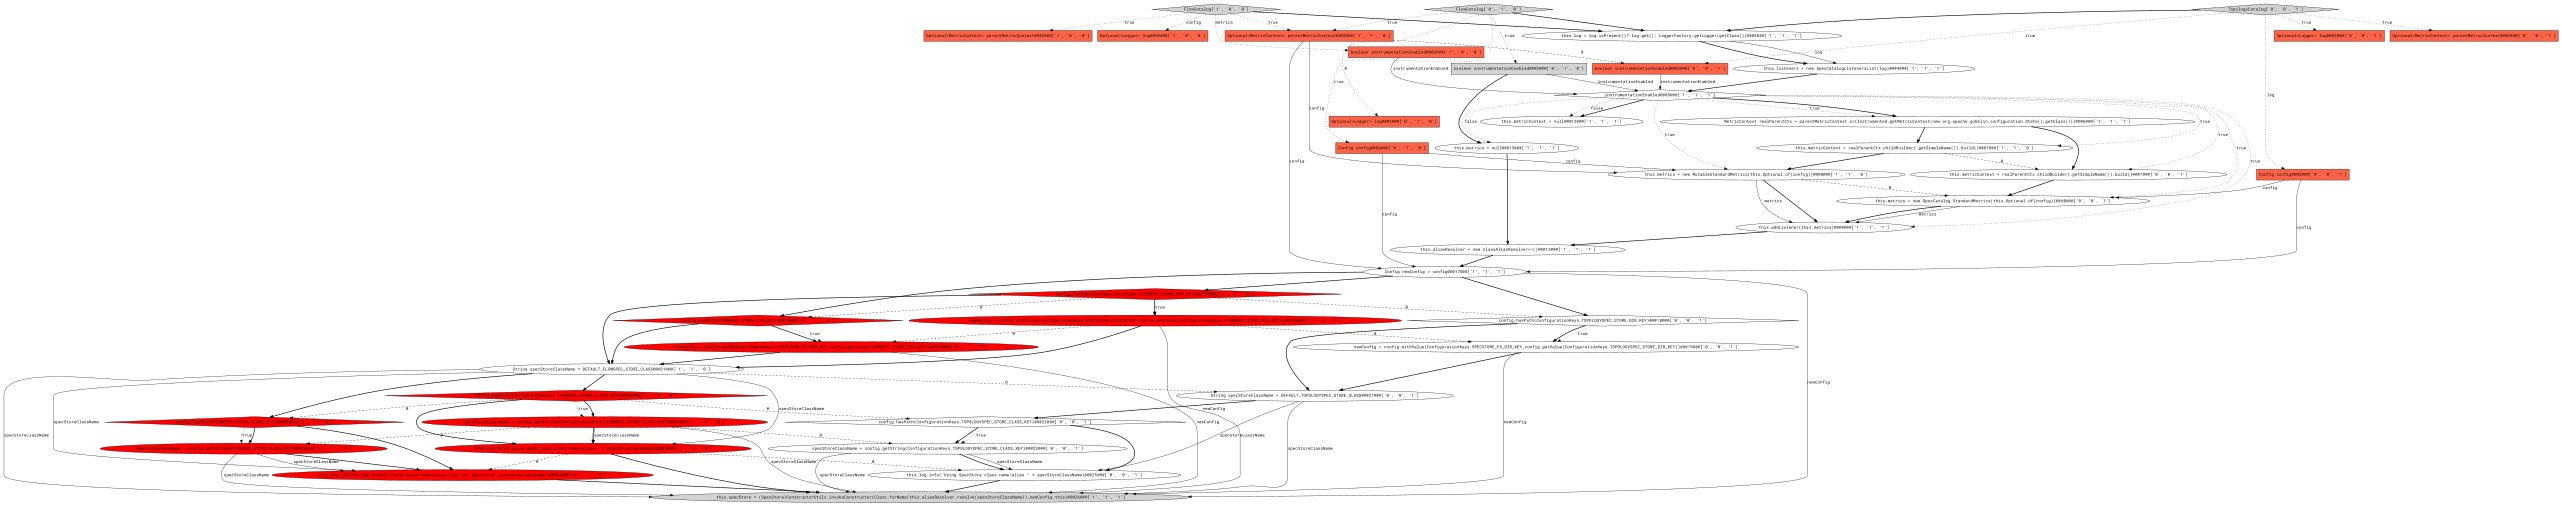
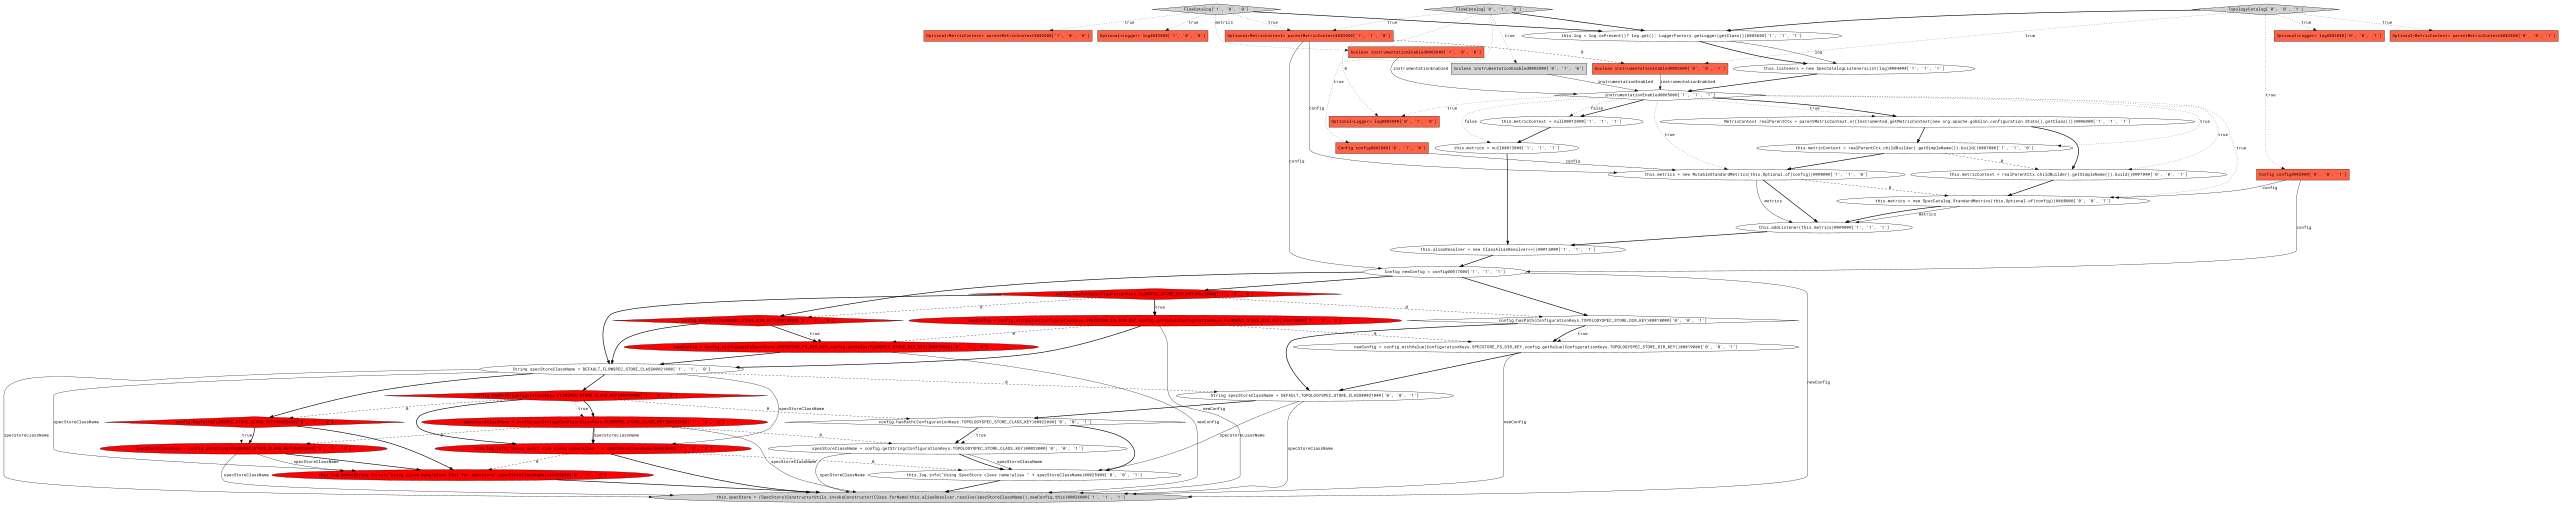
edge "FlowCatalog['1', '0', '0']" -> "Optional<Logger> log@@@2@@@['1', '0', '0']": label "config" -> "true"
edge "TopologyCatalog['0', '0', '1']" -> "Config config@@@2@@@['0', '0', '1']": label "log" -> "true"
edge "instrumentationEnabled@@@5@@@['1', '1', '1']" -> "this.addListener(this.metrics)@@@9@@@['1', '1', '1']": now "instrumentationEnabled@@@5@@@['1', '1', '1']" -> "Optional<Logger> log@@@2@@@['0', '1', '0']"
edge "boolean instrumentationEnabled@@@2@@@['0', '1', '0']" -> "this.metrics = null@@@13@@@['1', '1', '1']": now "this.metricContext = null@@@12@@@['1', '1', '1']" -> "this.metrics = null@@@13@@@['1', '1', '1']"
edge "Config config@@@2@@@['0', '1', '0']" -> "Config newConfig = config@@@17@@@['1', '1', '1']": removed, label "config"
